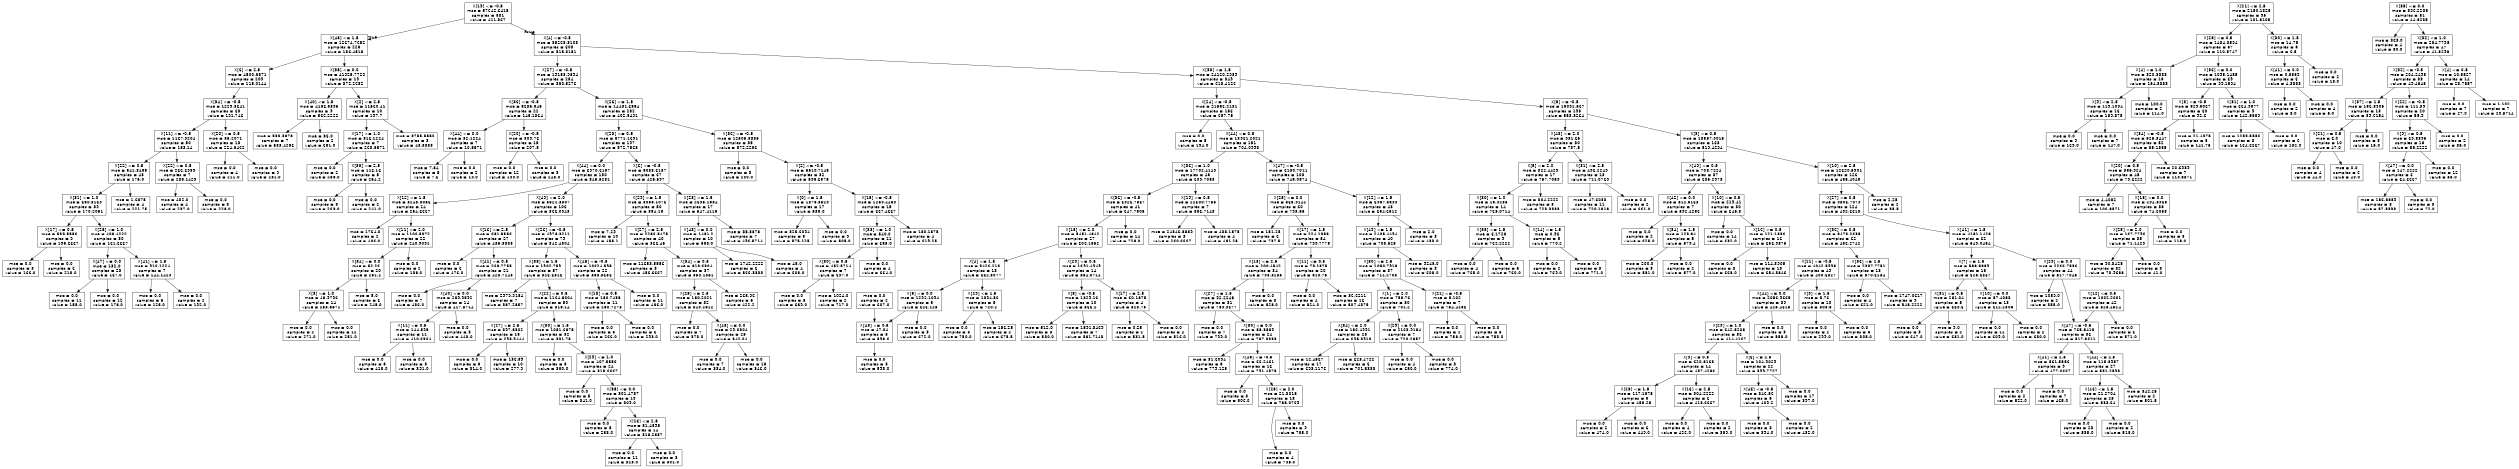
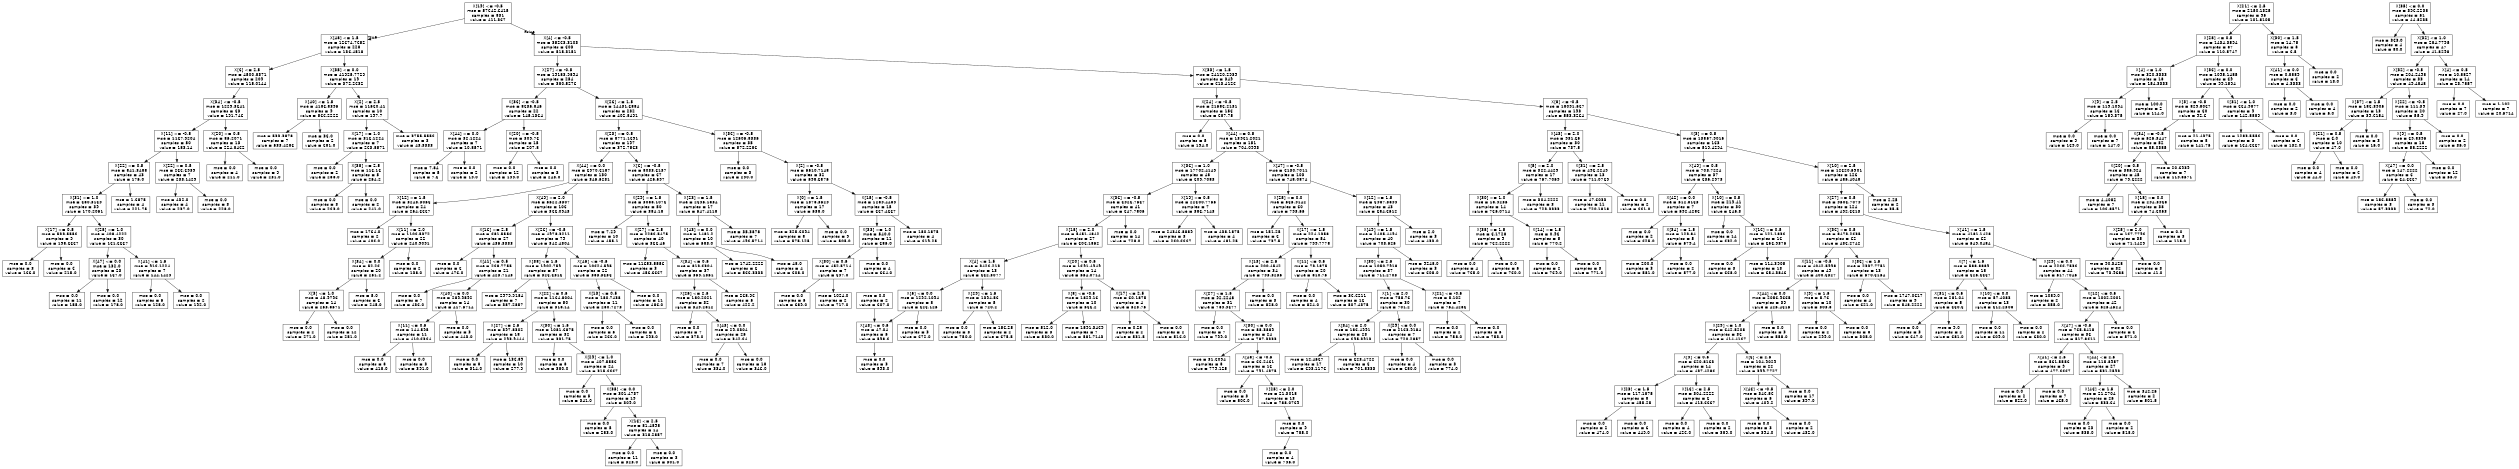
node "X[34] <= -0.5 mse = 525.3447 samples = 52 value = 85.1385": label "X[34] <= -0.5 mse = 525.3447 samples = 52 value = 85.1385" -> "X[34] <= -0.5 mse = 525.3447 samples = 52 value = 85.0385"
edge "X[36] <= 0.5 mse = 8473.2635 samples = 62 value = 436.2742" -> "X[11] <= -0.5 mse = 4042.5998 samples = 49 value = 400.6327": added
edge "X[29] <= 0.0 mse = 2266.7536 samples = 44 value = 517.7045" -> "X[47] <= -0.5 mse = 765.8418 samples = 36 value = 517.8611": now "X[29] <= 0.0 mse = 2266.7536 samples = 44 value = 517.7045" -> "X[12] <= 0.5 mse = 1002.2001 samples = 42 value = 525.4524"
edge "X[25] <= 2.0 mse = 21.3018 samples = 13 value = 788.0769" -> "mse = 0.0 samples = 4 value = 795.0": now "mse = 0.0 samples = 9 value = 785.0" -> "mse = 0.0 samples = 4 value = 795.0"
